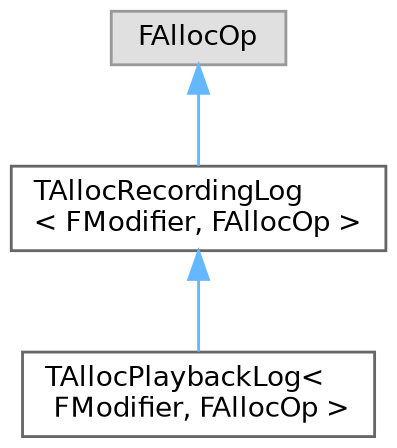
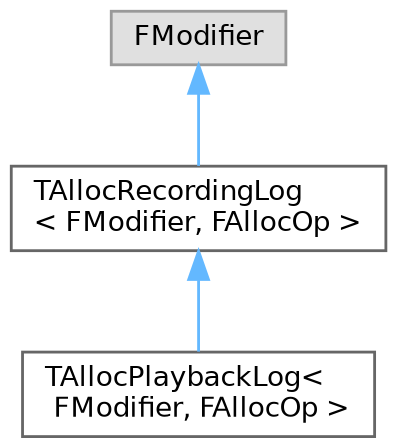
node "FAllocOp": label "FAllocOp" -> "FModifier"
